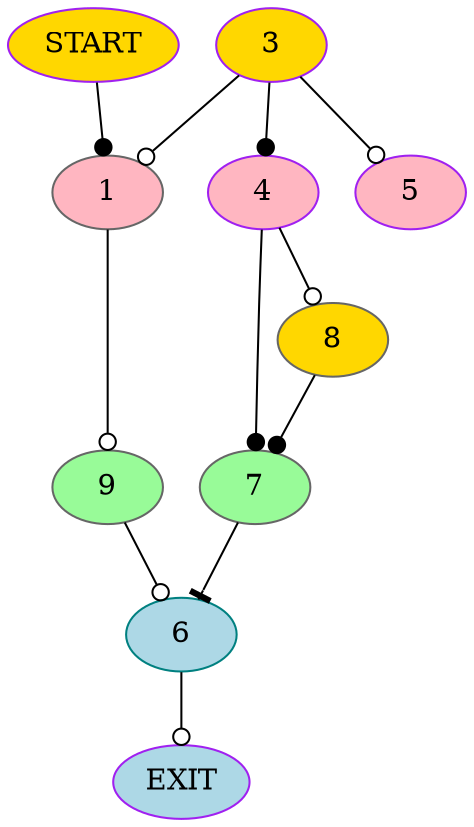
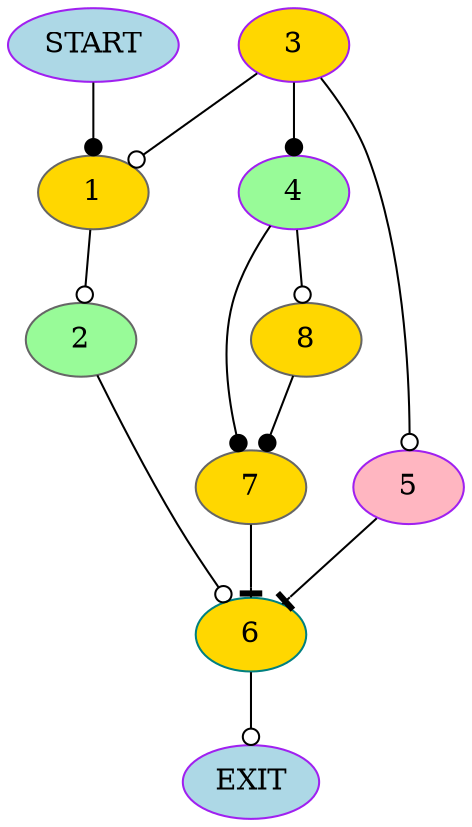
node "START": fillcolor gold -> lightblue
node "1": fillcolor lightpink -> gold
node "4": fillcolor lightpink -> palegreen
node "9": label "9" -> "2"
node "7": fillcolor palegreen -> gold
edge "5" -> "6": added
node "6": fillcolor lightblue -> gold
